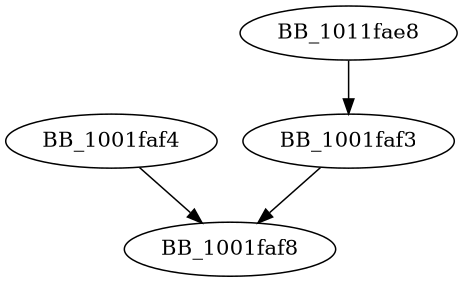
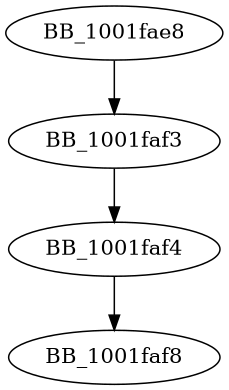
node "BB_1011fae8": label "BB_1011fae8" -> "BB_1001fae8"
edge "BB_1001faf3" -> "BB_1001faf8": now "BB_1001faf3" -> "BB_1001faf4"
